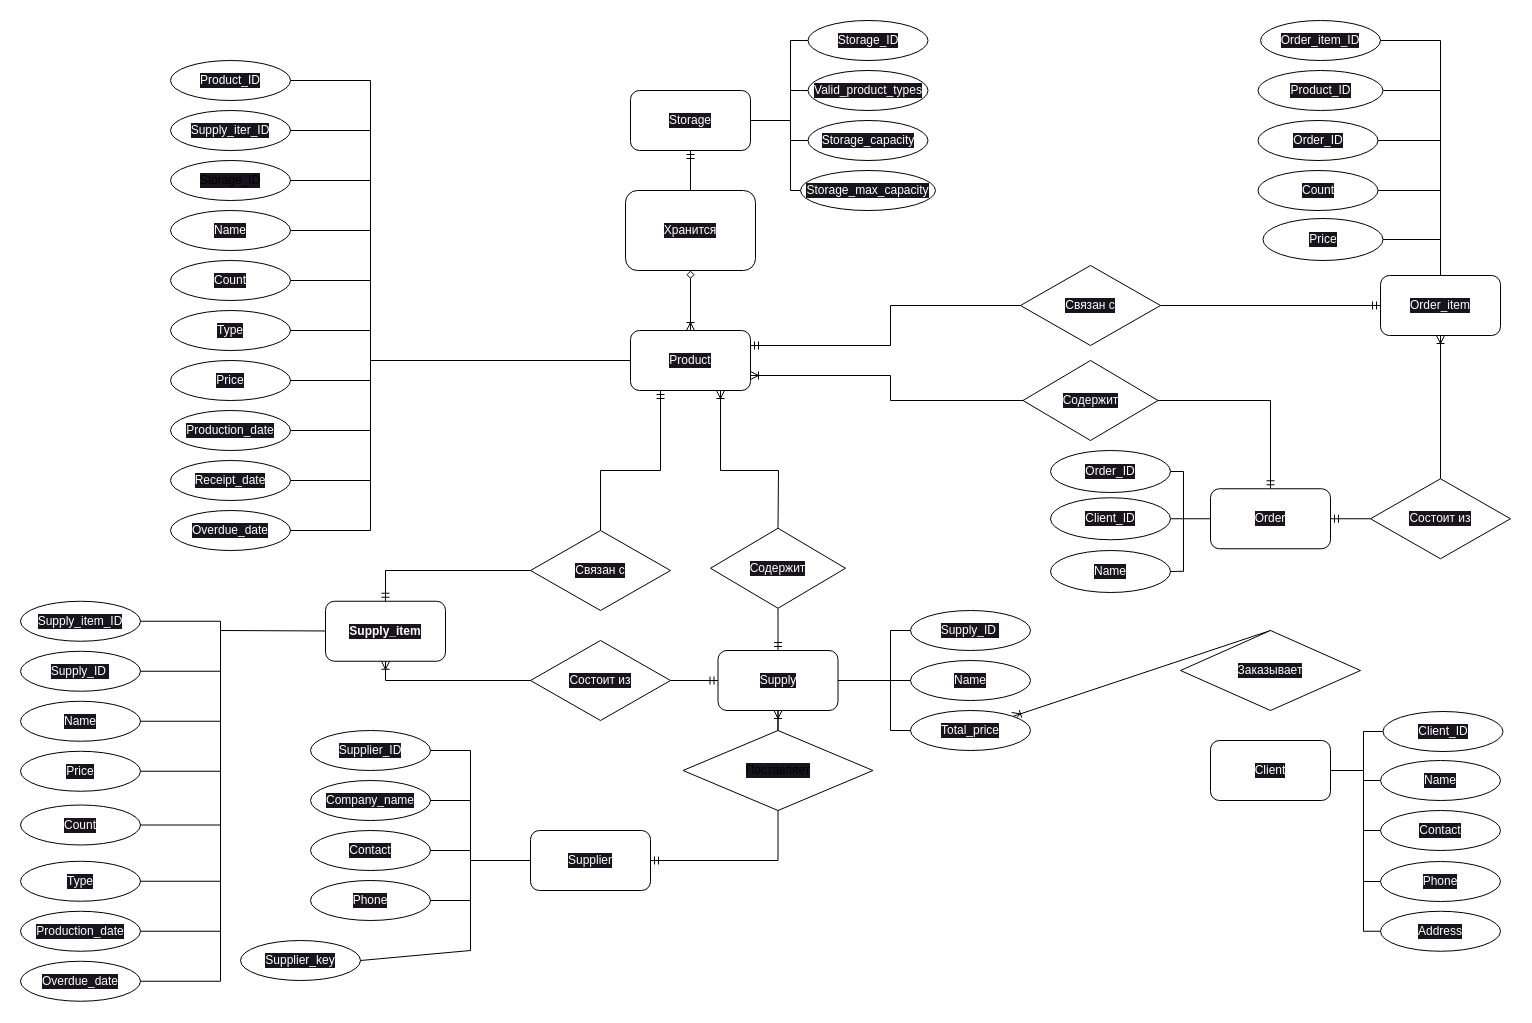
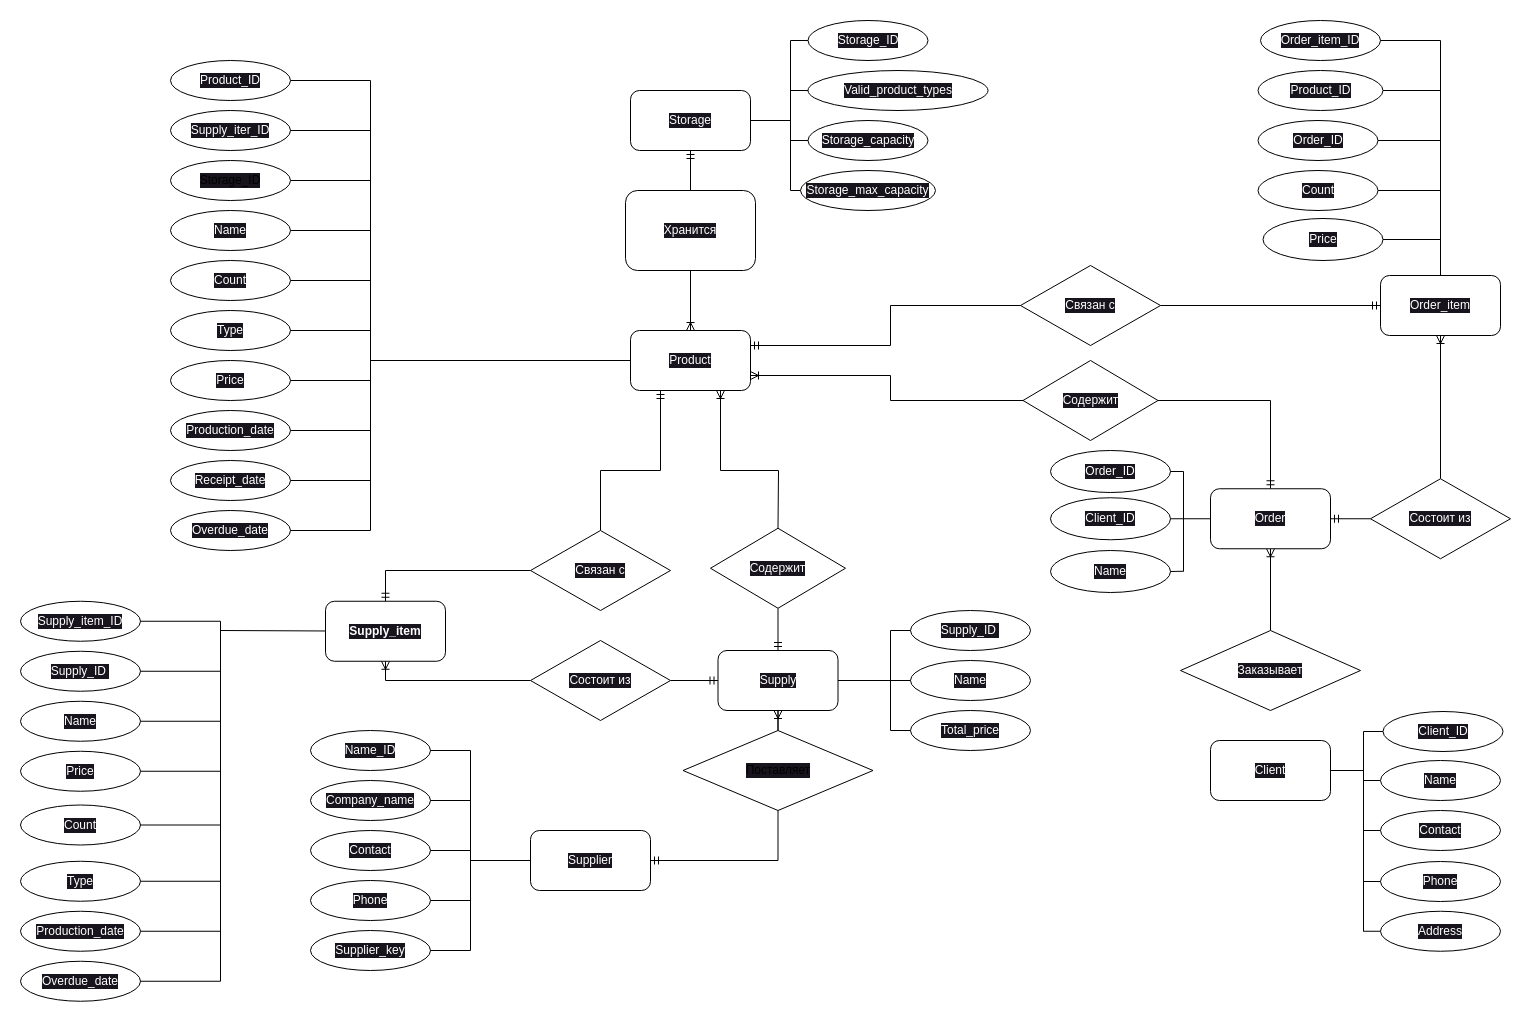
node "Valid_product_types": size 120x40 -> 180x40
edge "Хранится" -- "Product": arrowhead diamond -> none
edge "Заказывает" -> "Total_price": now "Заказывает" -> "Order"
node "Supplier_ID": label "Supplier_ID" -> "Name_ID"
node "Supplier_key": moved (301, 961) -> (371, 951)
